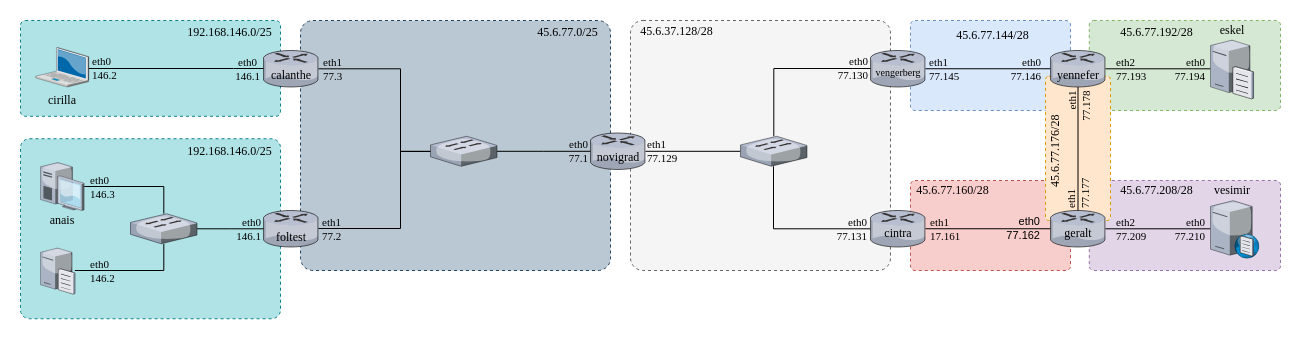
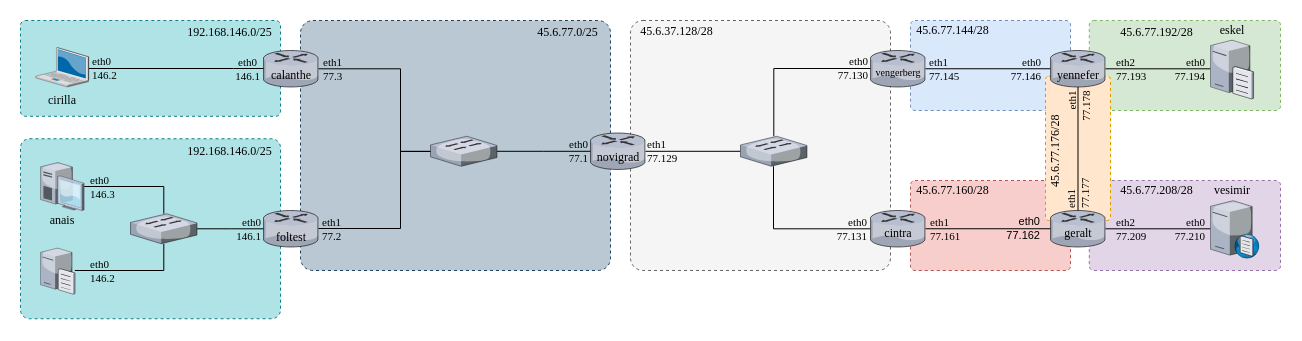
node "45.6.77.144/28": moved (993, 36) -> (953, 31)
node "eth1 17.161": label "eth1 17.161" -> "eth1 77.161"
